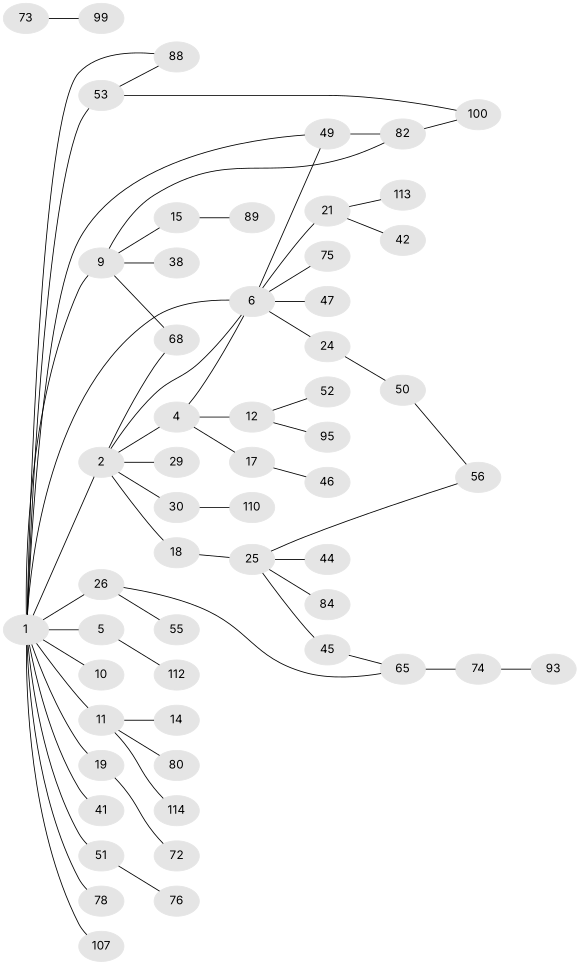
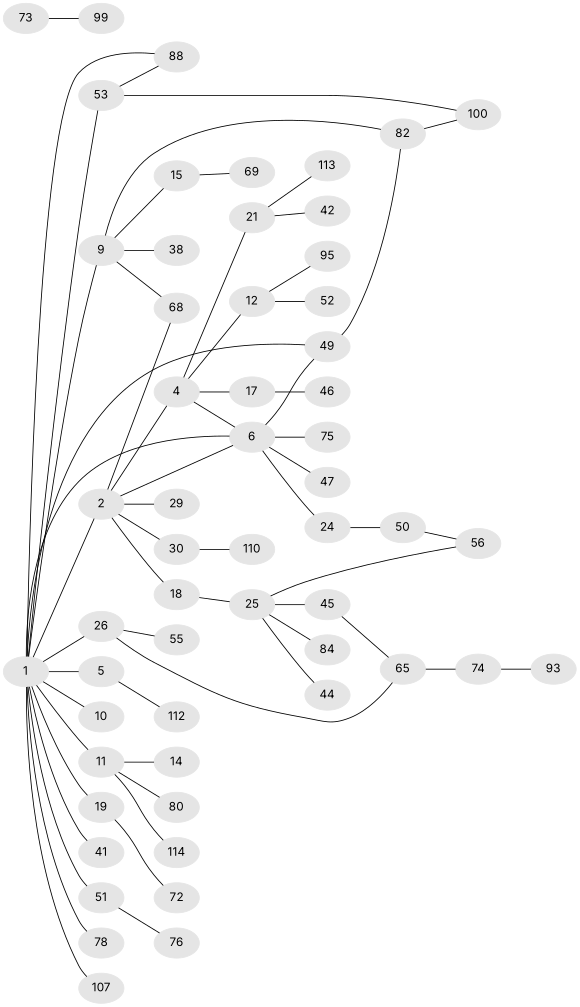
node "89": label "89" -> "69"
edge "21" -- "6": now "21" -- "4"
